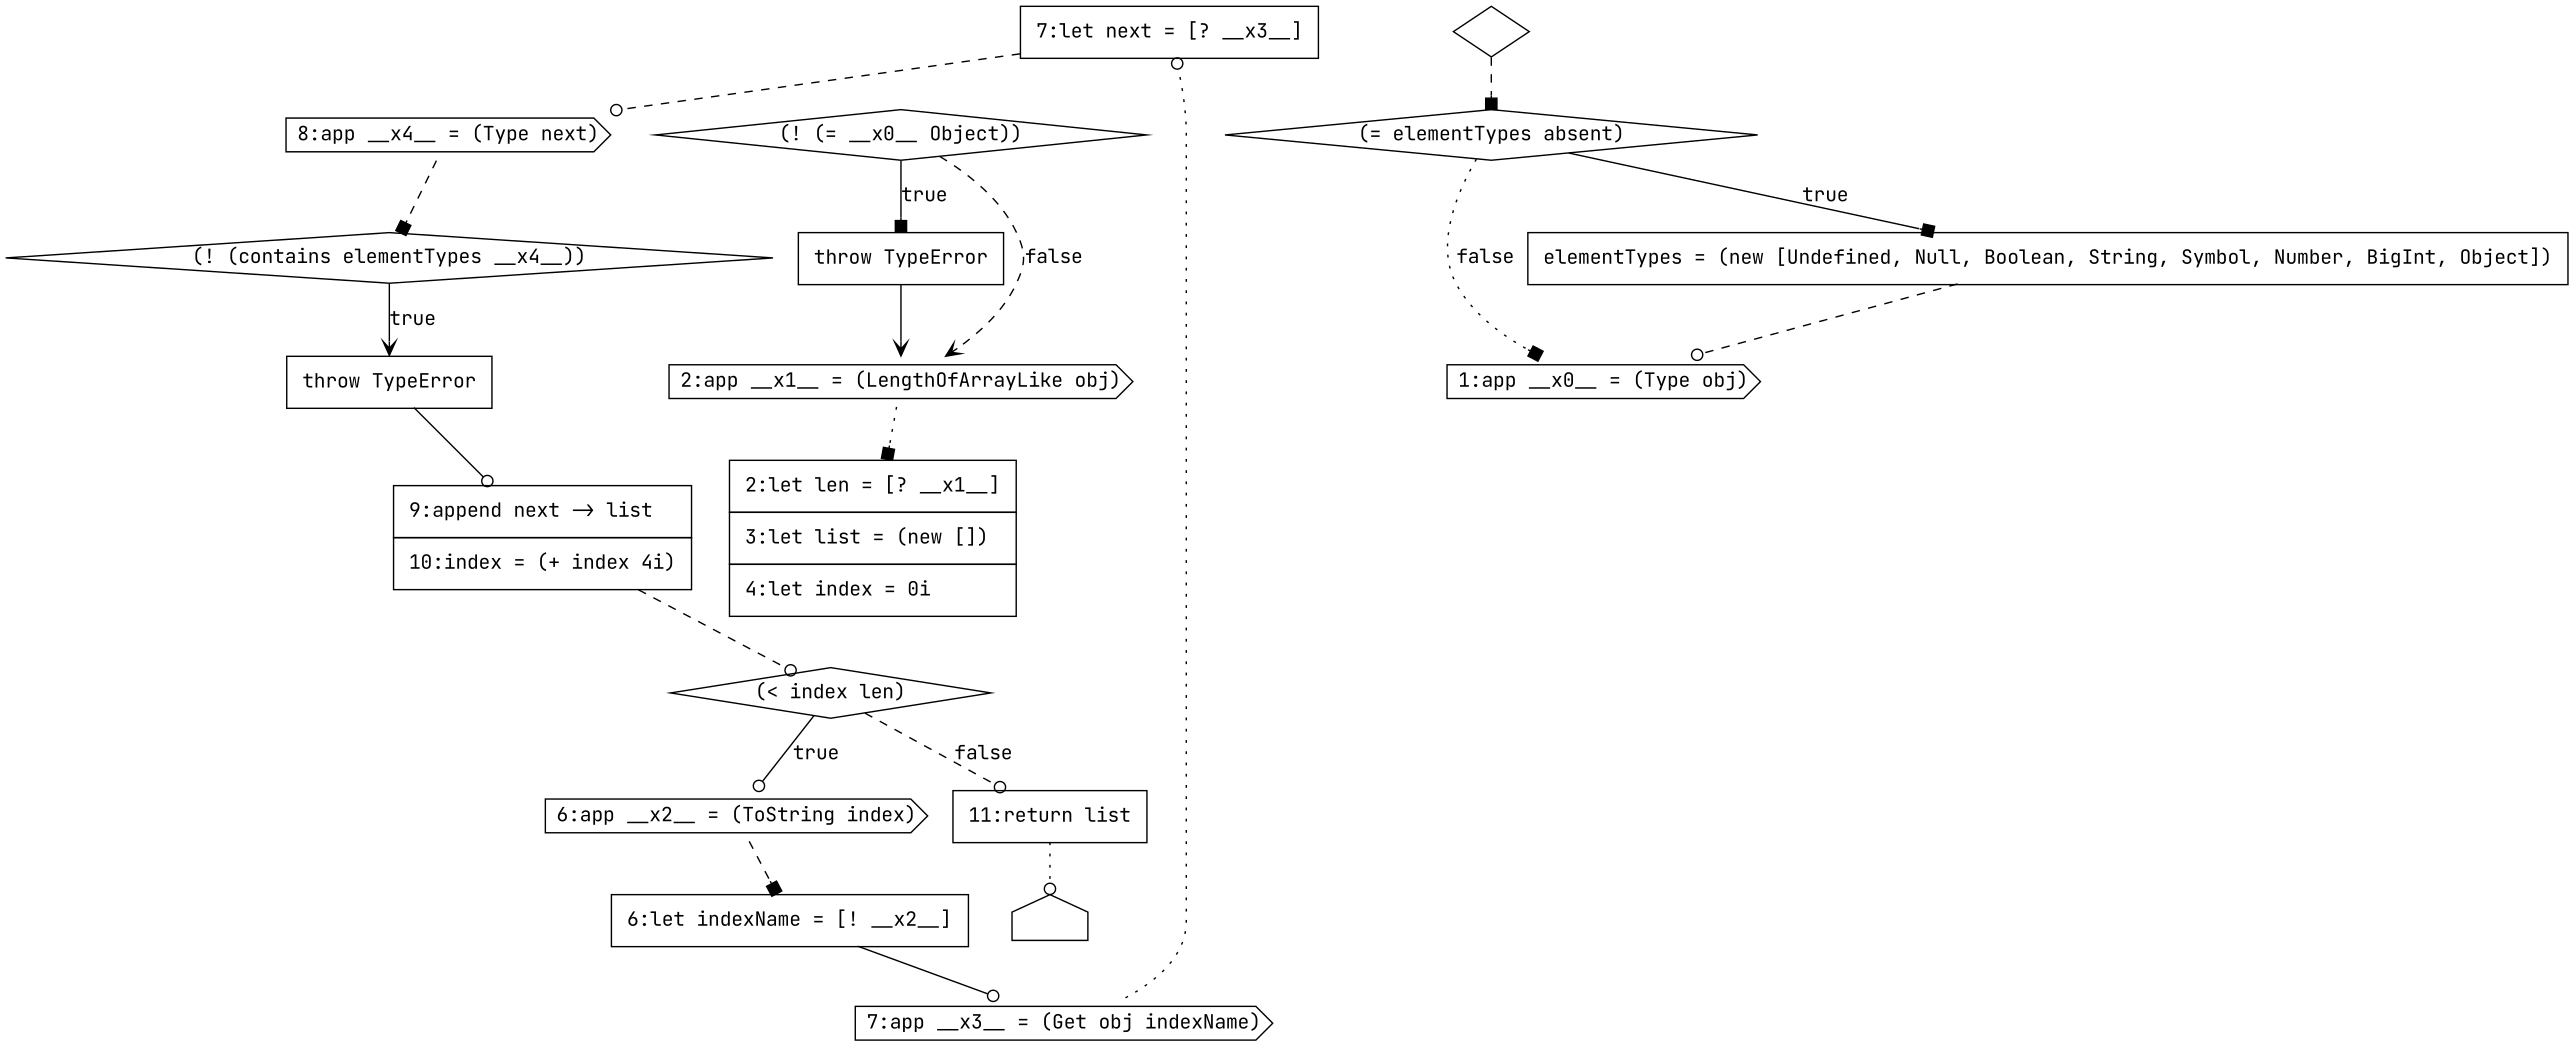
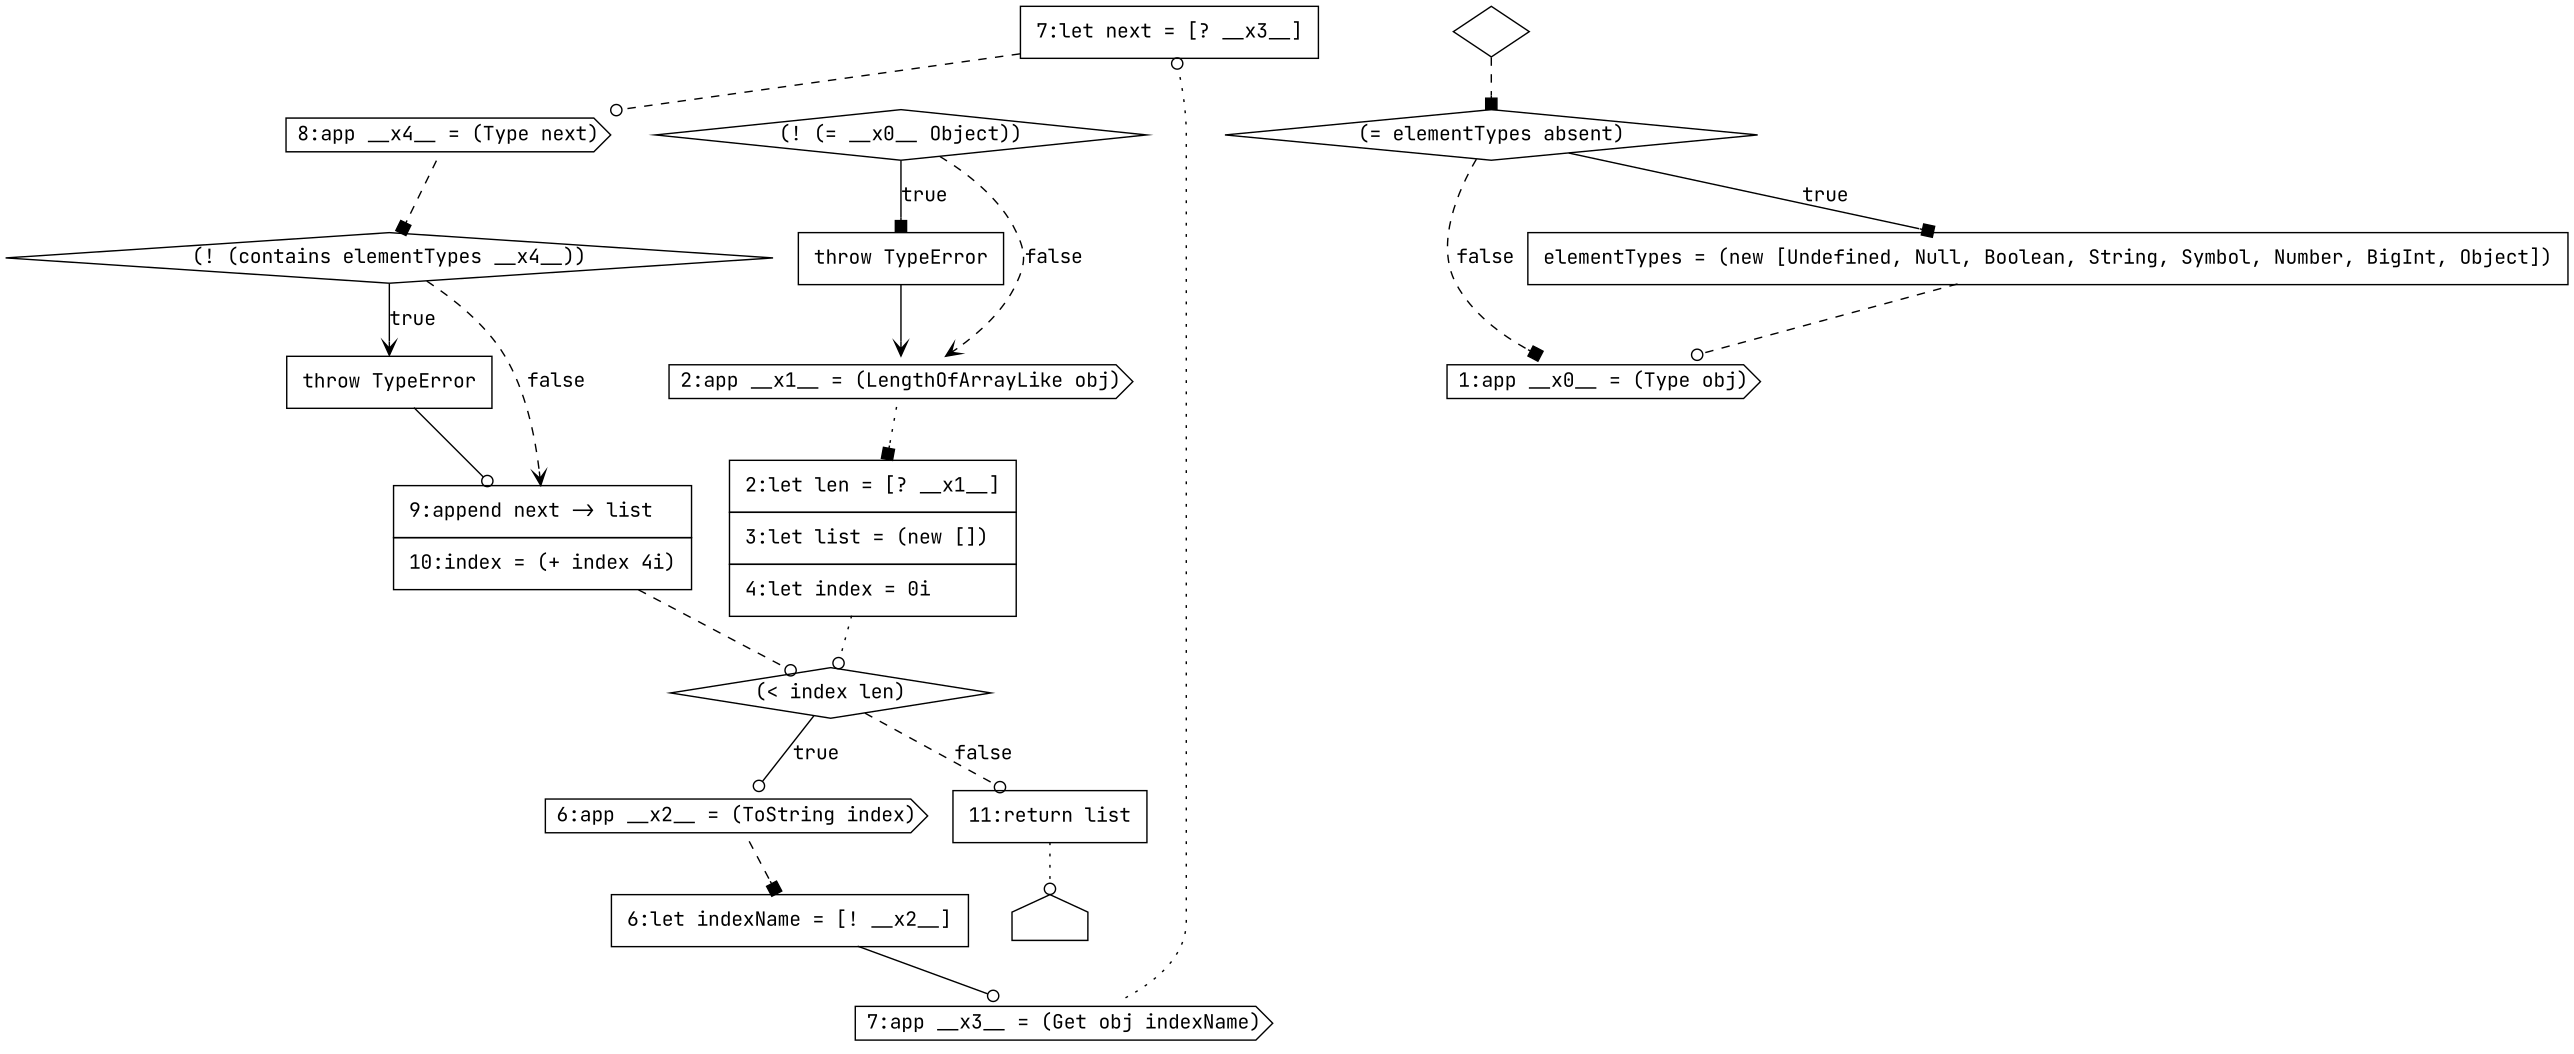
edge "(= elementTypes absent)" -> "1:app __x0__ = (Type obj)": style dotted -> dashed
edge "(! (contains elementTypes __x4__))" -> "9:append next -> list": added, label "false"
edge "2:let len = [? __x1__]" -> "(< index len)": added
